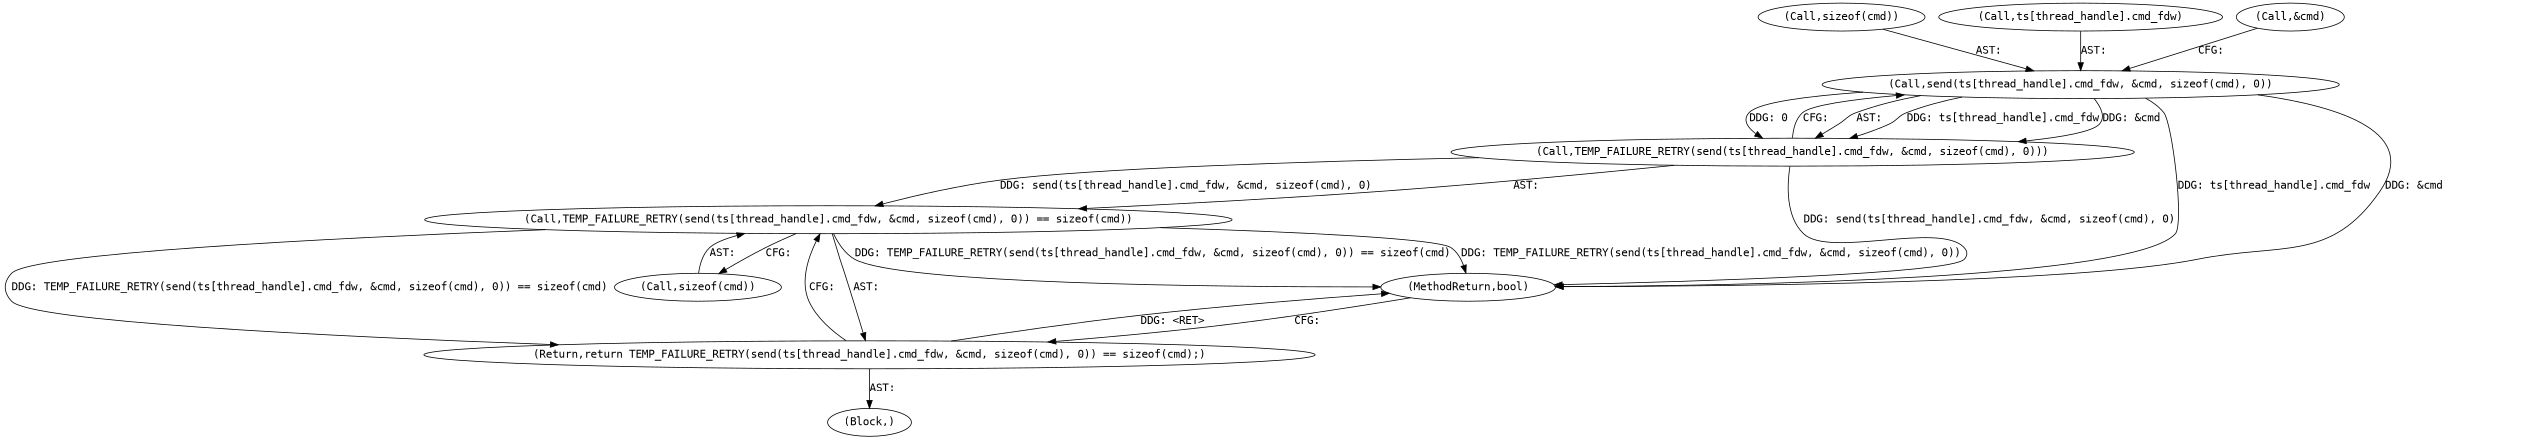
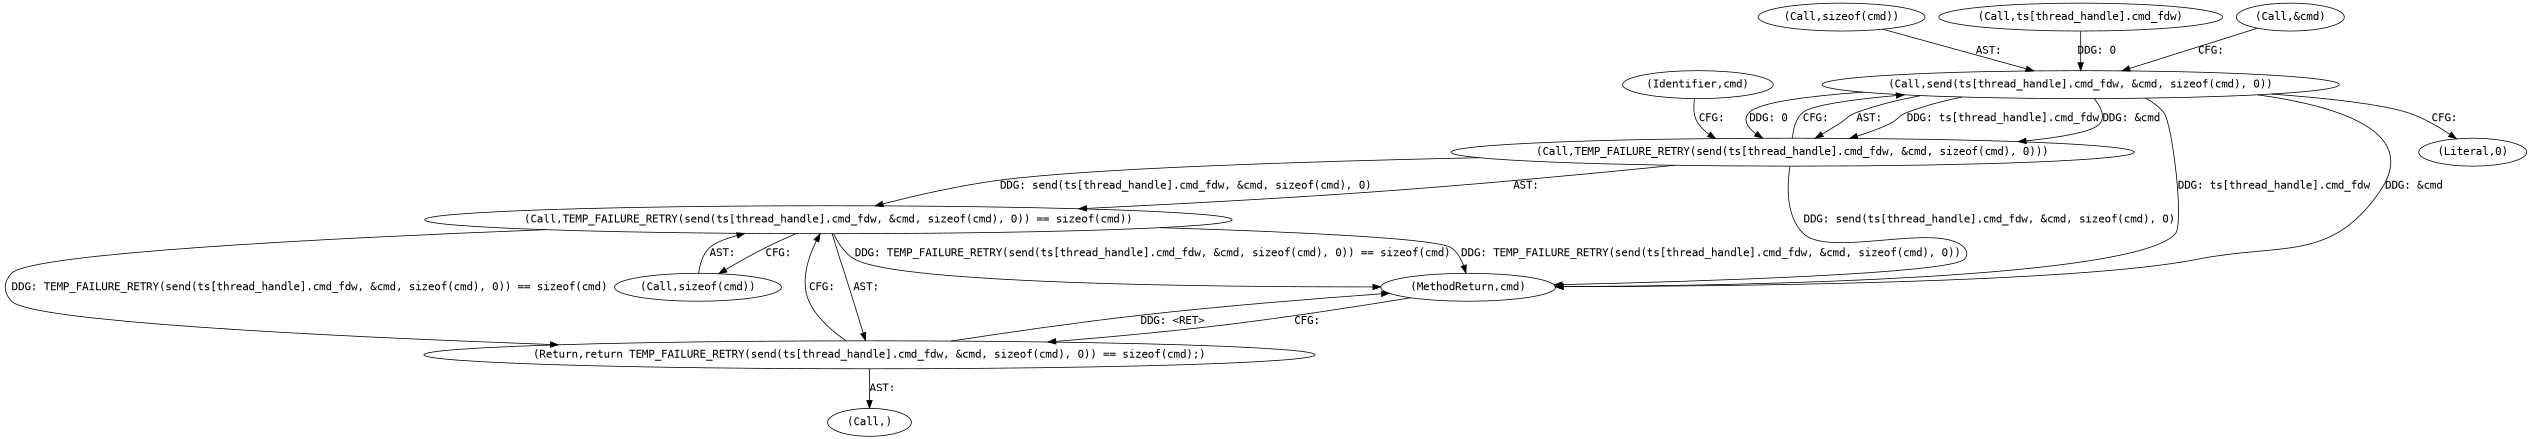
edge "(Call,ts[thread_handle].cmd_fdw)" -> "(Call,send(ts[thread_handle].cmd_fdw, &cmd, sizeof(cmd), 0))": label "AST: " -> "DDG: 0"
node "(Identifier,cmd)": added
node "(Literal,0)": added
node "(MethodReturn,bool)": label "(MethodReturn,bool)" -> "(MethodReturn,cmd)"
node "(Block,)": label "(Block,)" -> "(Call,)"
